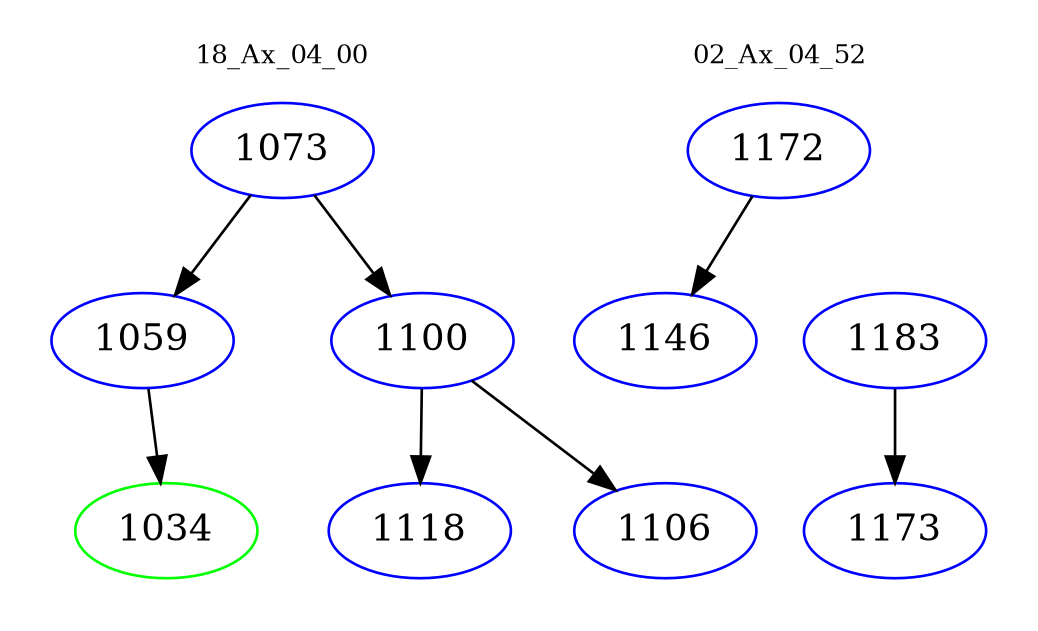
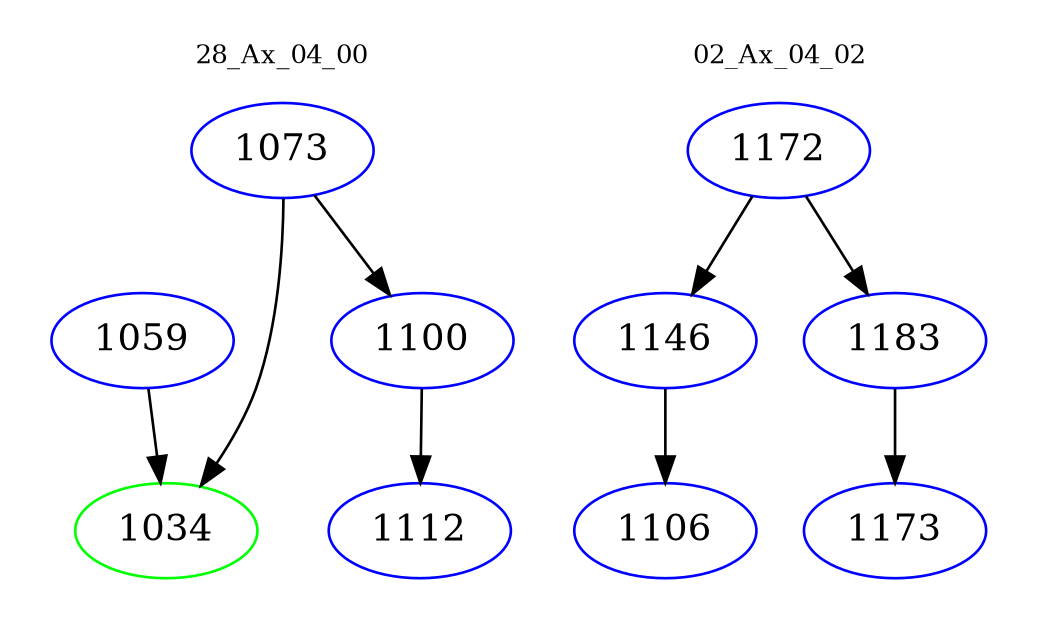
cluster "18_Ax_04_00": label "18_Ax_04_00" -> "28_Ax_04_00"
cluster "02_Ax_04_52": label "02_Ax_04_52" -> "02_Ax_04_02"
edge "1073" -> "1059": now "1073" -> "1034"
edge "1172" -> "1183": added
edge "1100" -> "1106": now "1146" -> "1106"
node "1118": label "1118" -> "1112"
